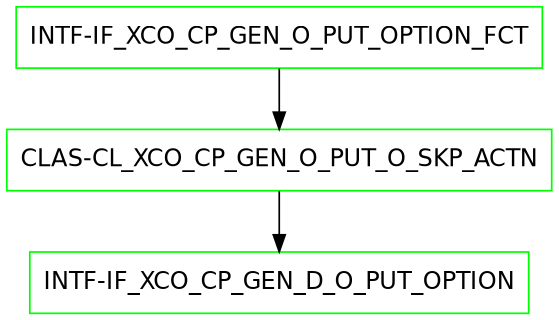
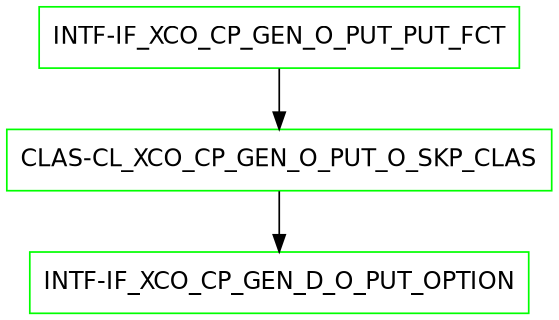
node "INTF-IF_XCO_CP_GEN_O_PUT_OPTION_FCT": label "INTF-IF_XCO_CP_GEN_O_PUT_OPTION_FCT" -> "INTF-IF_XCO_CP_GEN_O_PUT_PUT_FCT"
node "CLAS-CL_XCO_CP_GEN_O_PUT_O_SKP_ACTN": label "CLAS-CL_XCO_CP_GEN_O_PUT_O_SKP_ACTN" -> "CLAS-CL_XCO_CP_GEN_O_PUT_O_SKP_CLAS"
